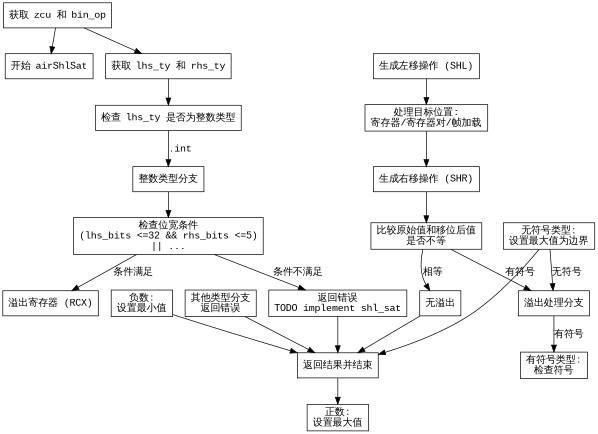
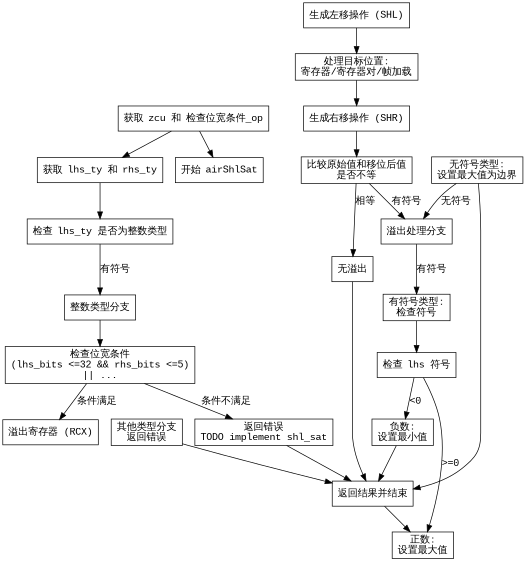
node "获取 zcu 和 bin_op": label "获取 zcu 和 bin_op" -> "获取 zcu 和 检查位宽条件_op"
edge "检查 lhs_ty 是否为整数类型" -> "整数类型分支": label ".int" -> "有符号"
node "检查 lhs 符号": added
